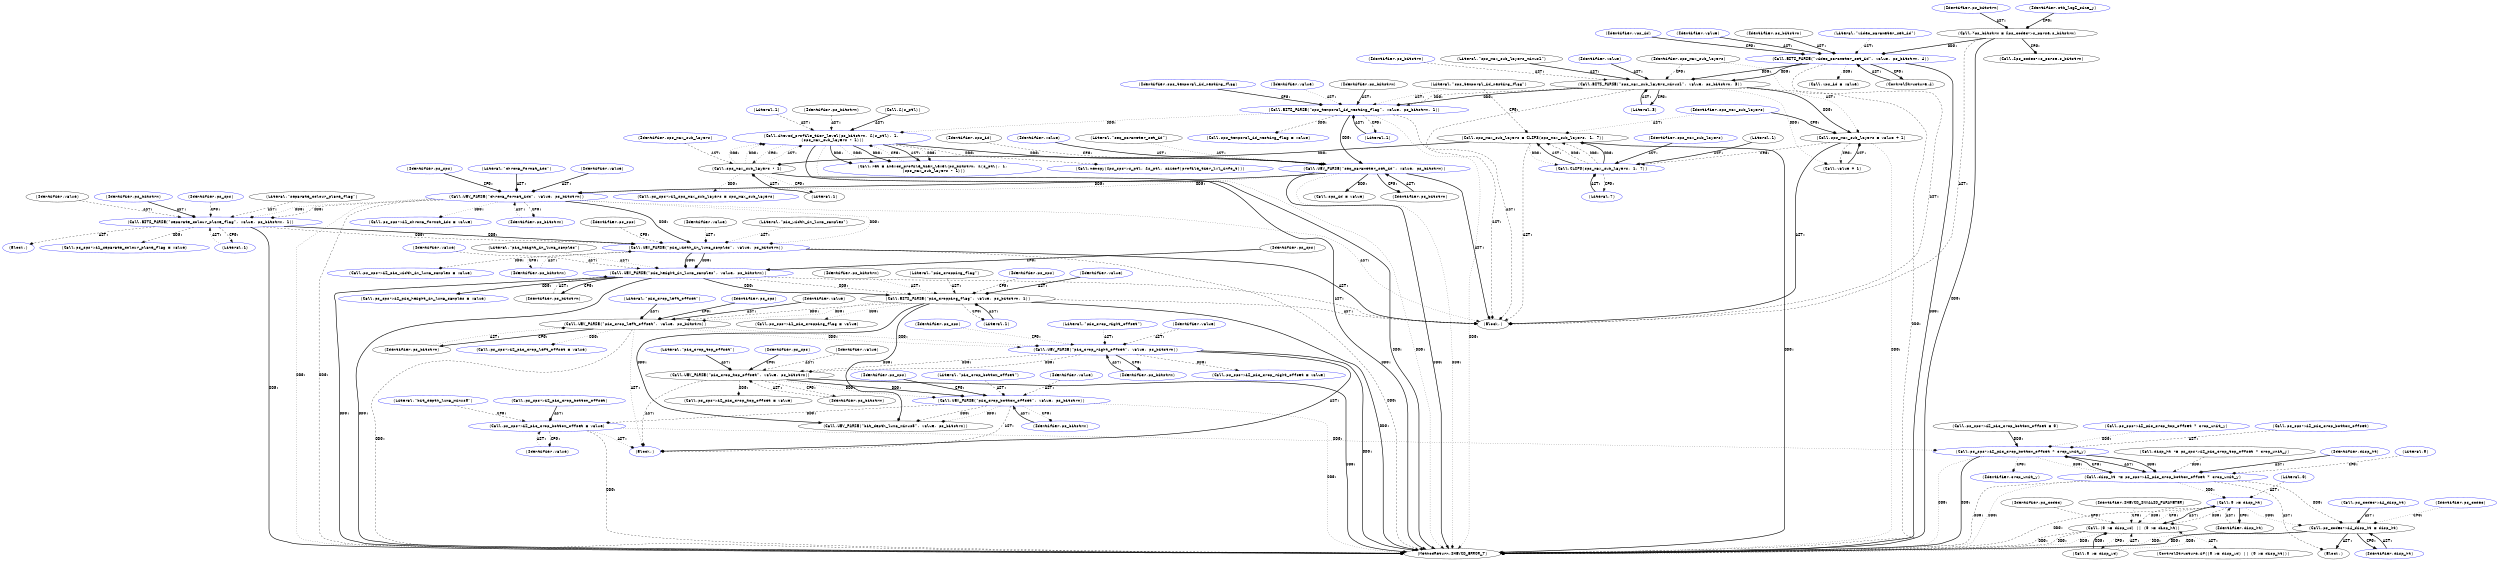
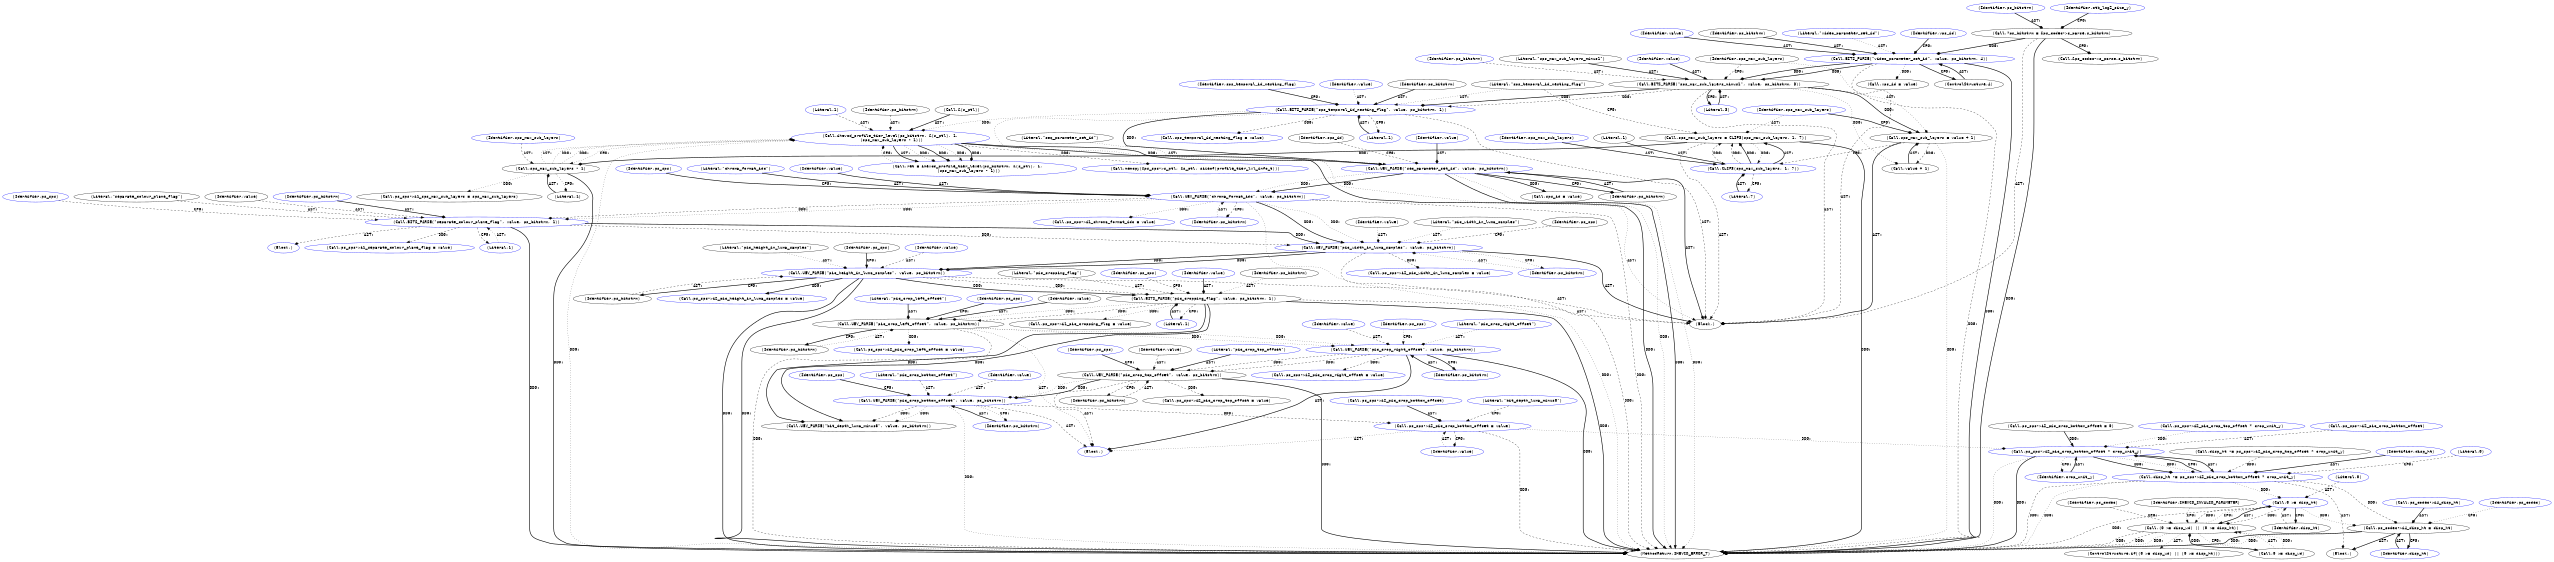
edge "(Call,sps_max_sub_layers = value + 1)" -> "(Call,value + 1)": label "CFG: " -> "DDG: "
node "(Call,ps_sps->i1_sps_max_sub_layers = sps_max_sub_layers)": color blue -> black
edge "(Identifier,crop_unit_y)" -> "(Call,ps_sps->i2_pic_crop_bottom_offset * crop_unit_y)": added, label "AST:"
